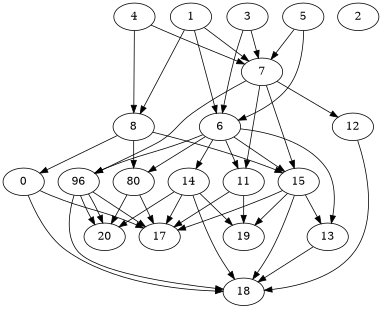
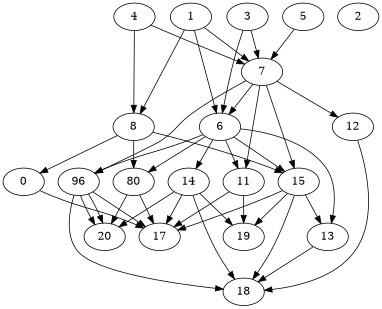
edge "5" -> "6": now "7" -> "6"
edge "0" -> "18": removed
